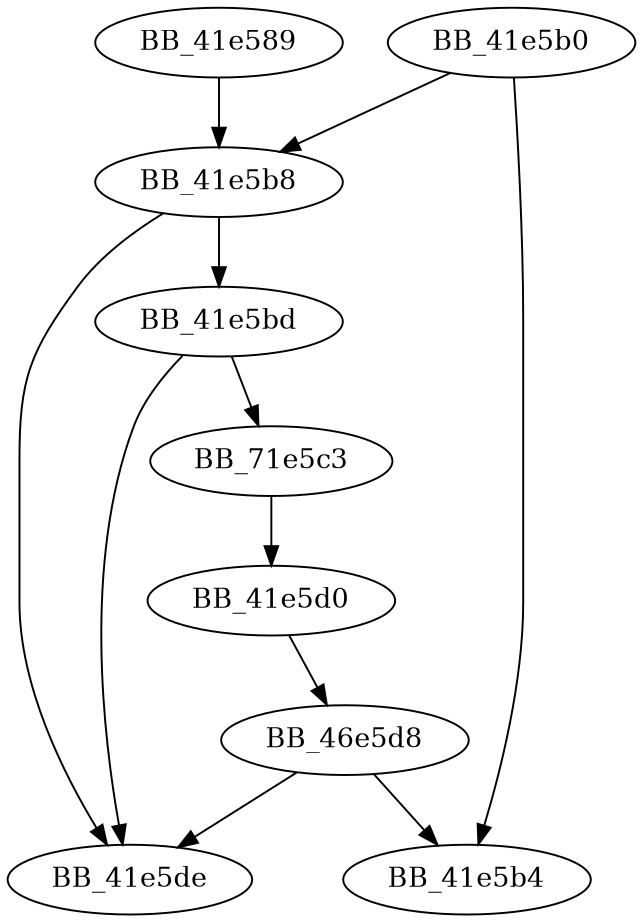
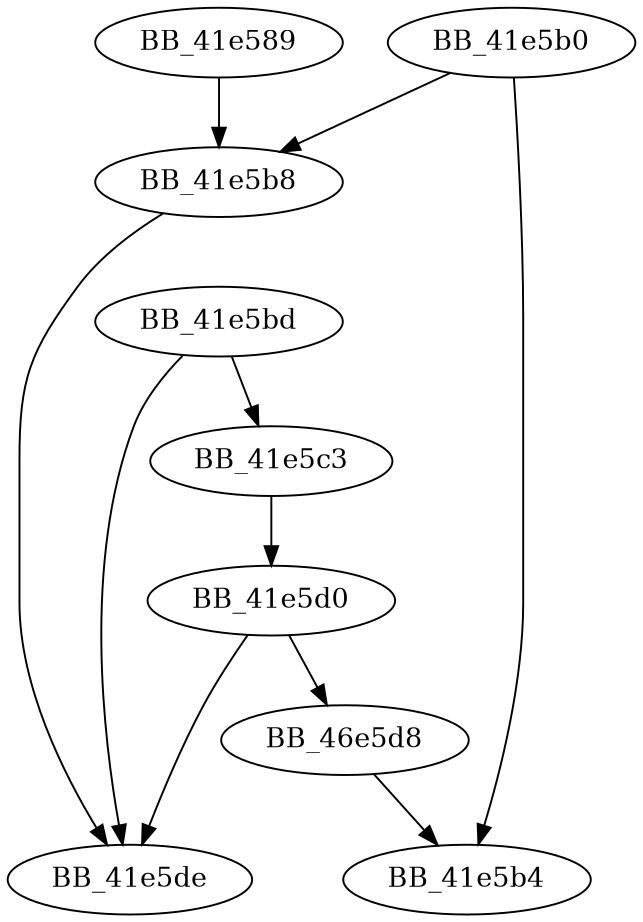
edge "BB_41e5b8" -> "BB_41e5bd": removed
node "BB_71e5c3": label "BB_71e5c3" -> "BB_41e5c3"
edge "BB_46e5d8" -> "BB_41e5de": now "BB_41e5d0" -> "BB_41e5de"
